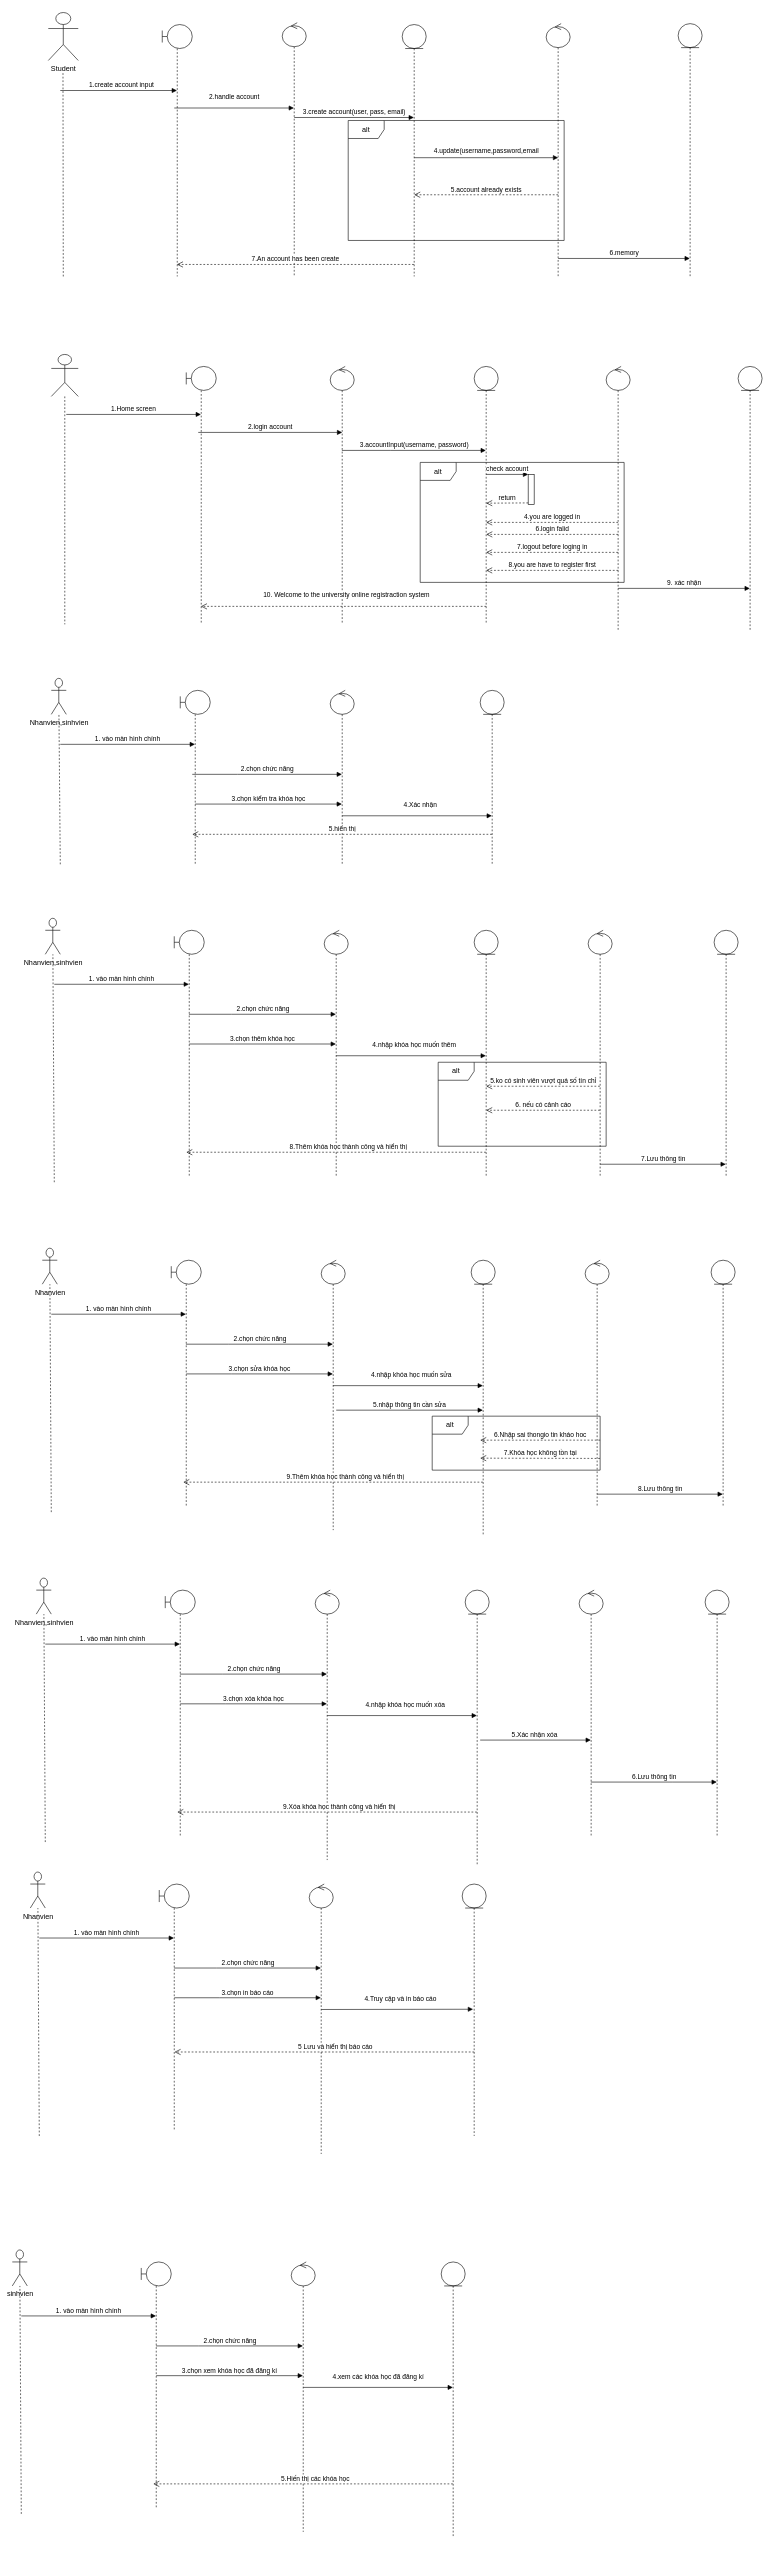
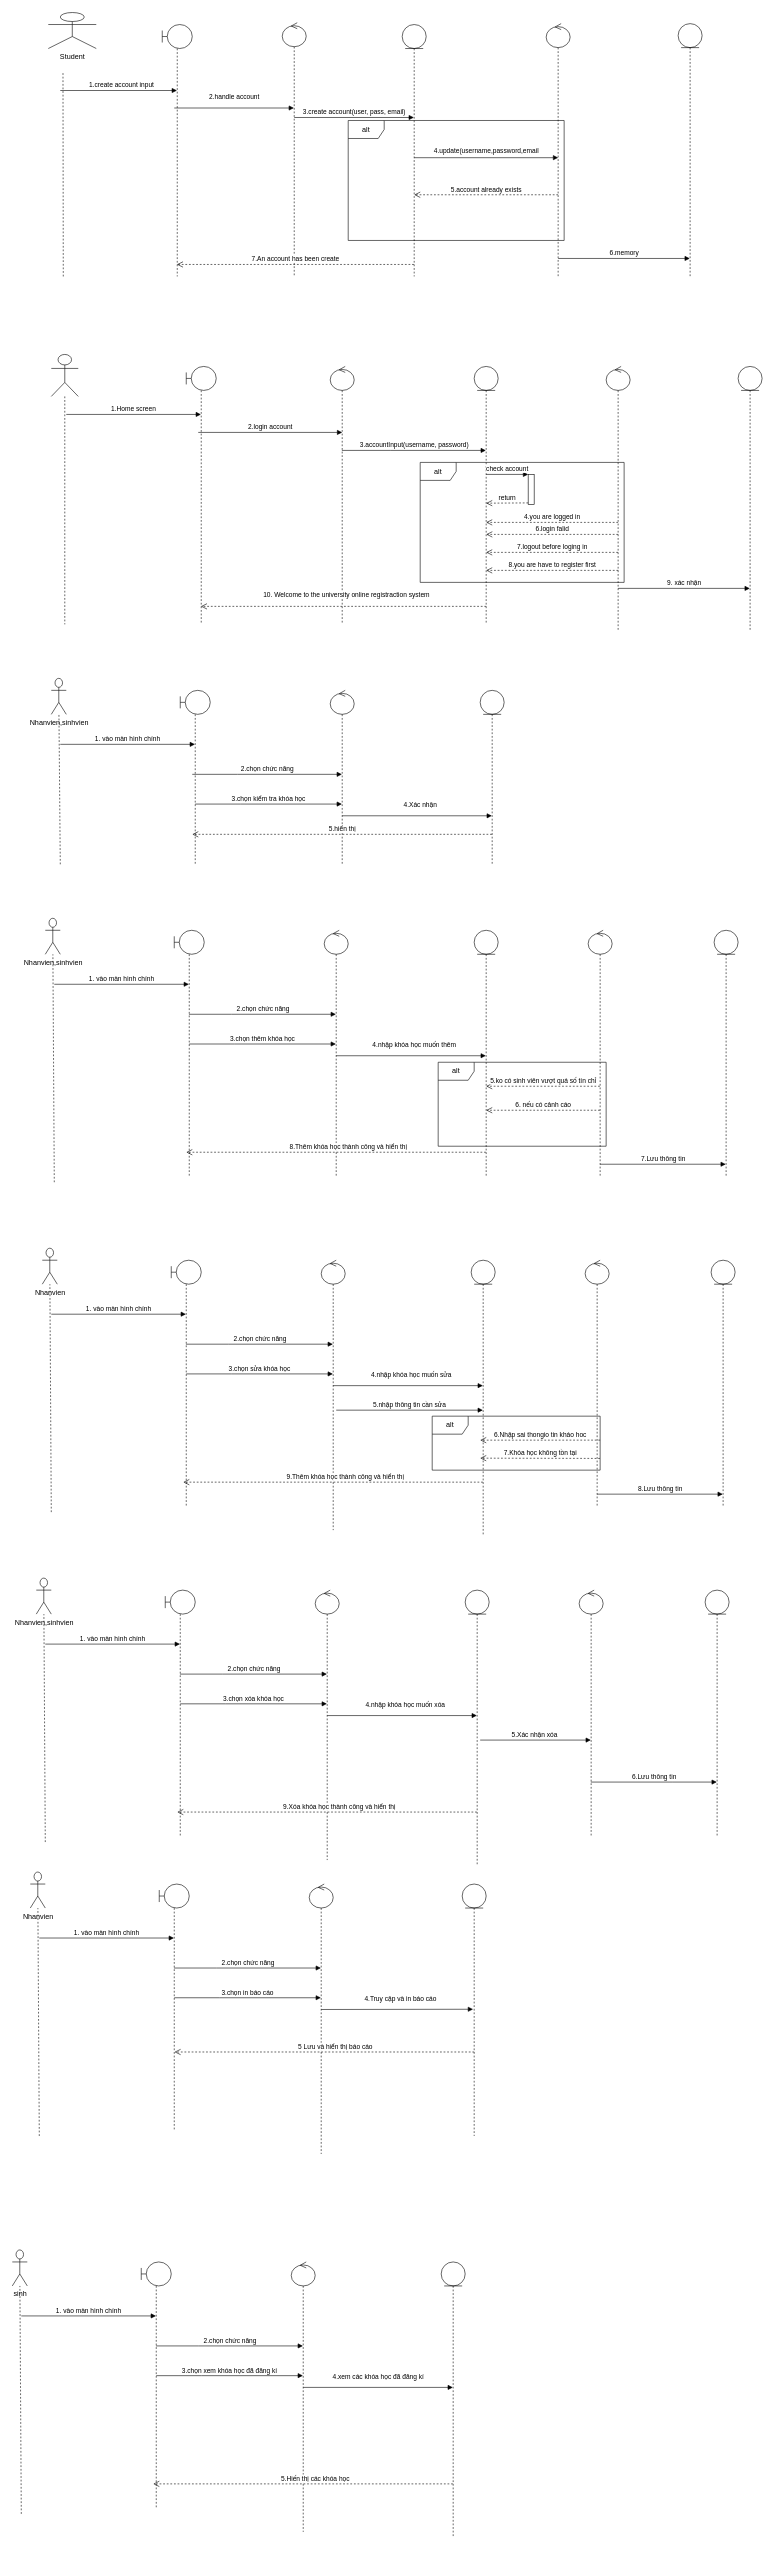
node "Student": size 30x48 -> 48x36
node "sinhvien": label "sinhvien" -> "sinh"
